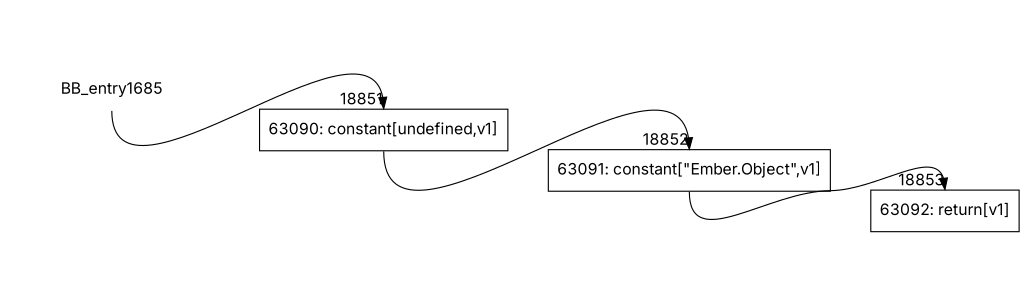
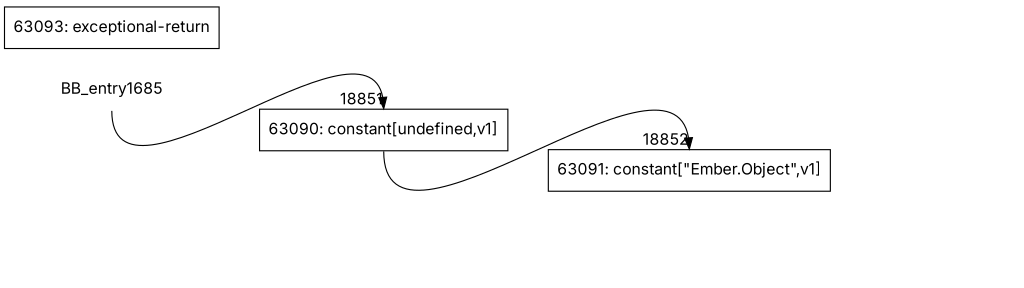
node "63093: exceptional-return": added
node "63092: return[v1]": removed
